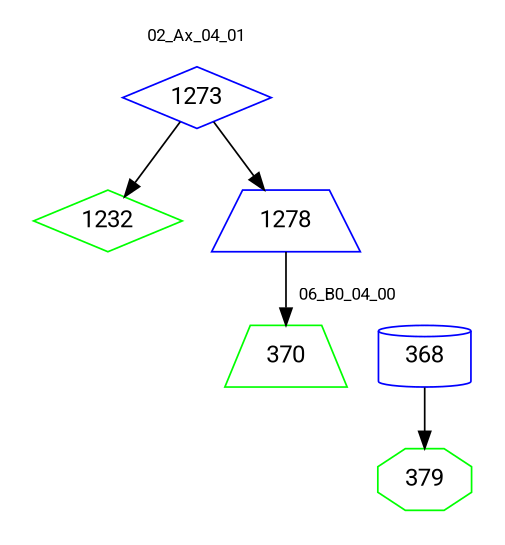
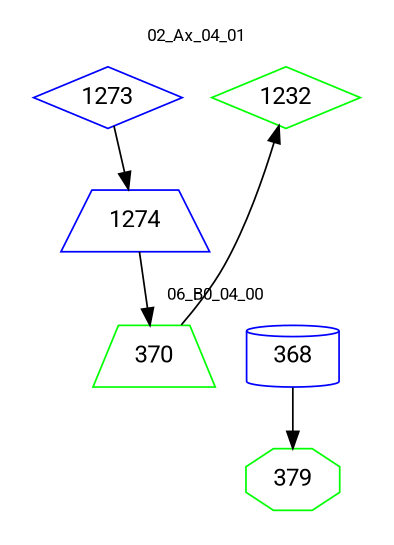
edge "1273" -> "1232": now "370" -> "1232"
node "1278": label "1278" -> "1274"
